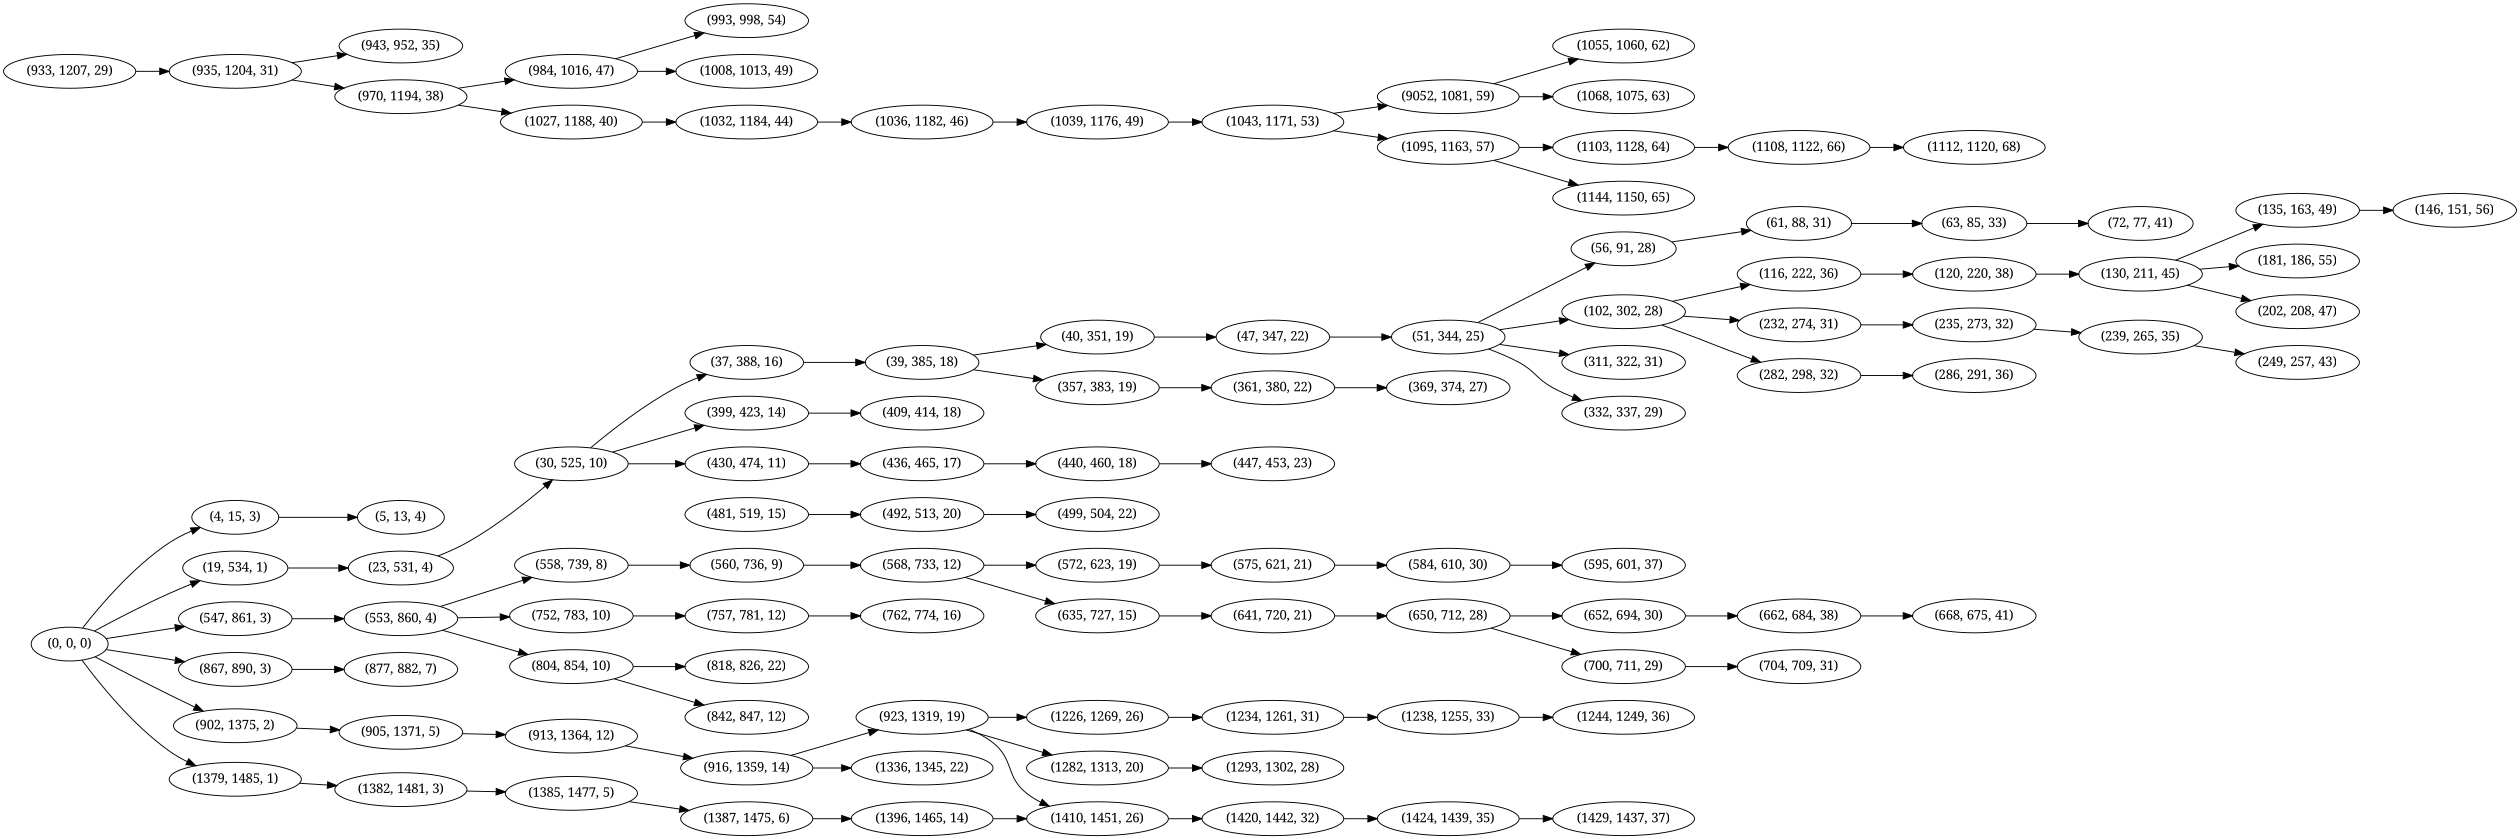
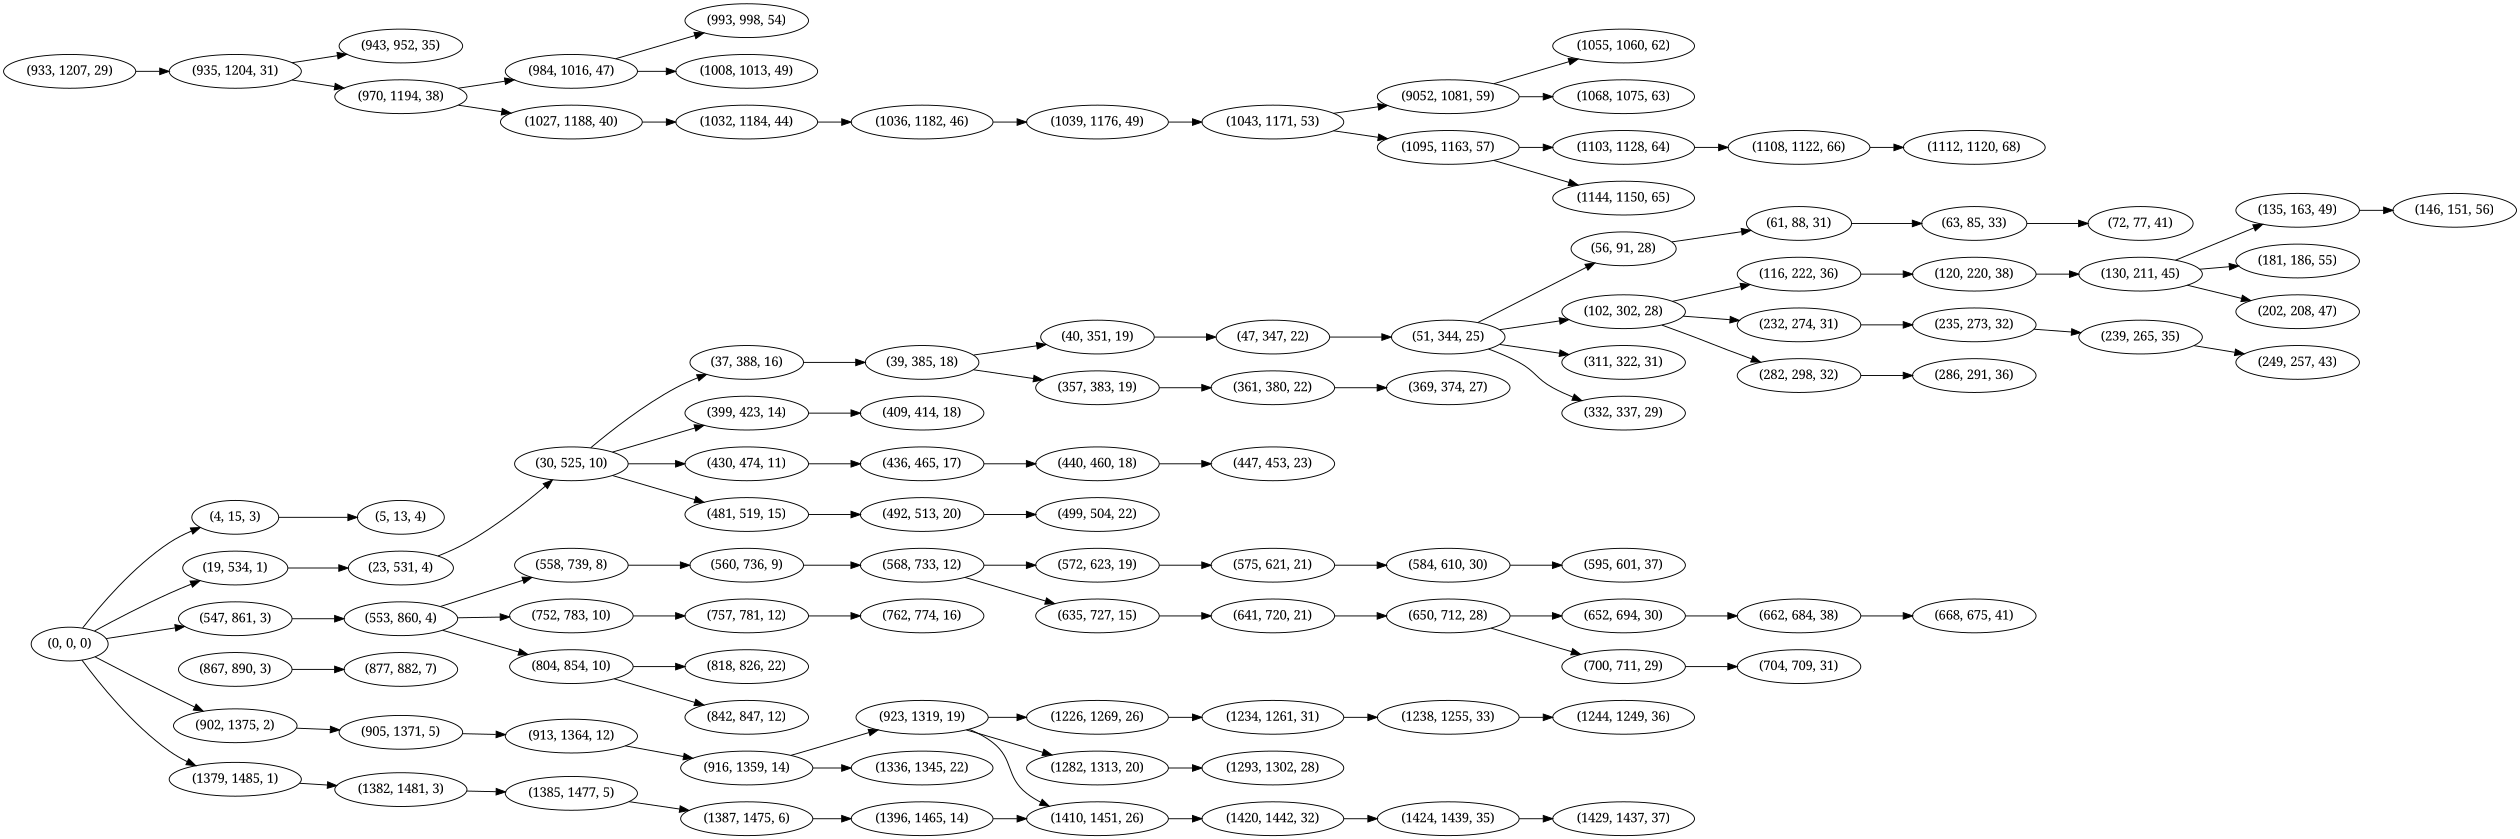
edge "(30, 525, 10)" -> "(481, 519, 15)": added
edge "(0, 0, 0)" -> "(867, 890, 3)": removed
